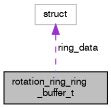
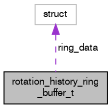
node "rotation_ring_ring _buffer_t": label "rotation_ring_ring _buffer_t" -> "rotation_history_ring _buffer_t"
